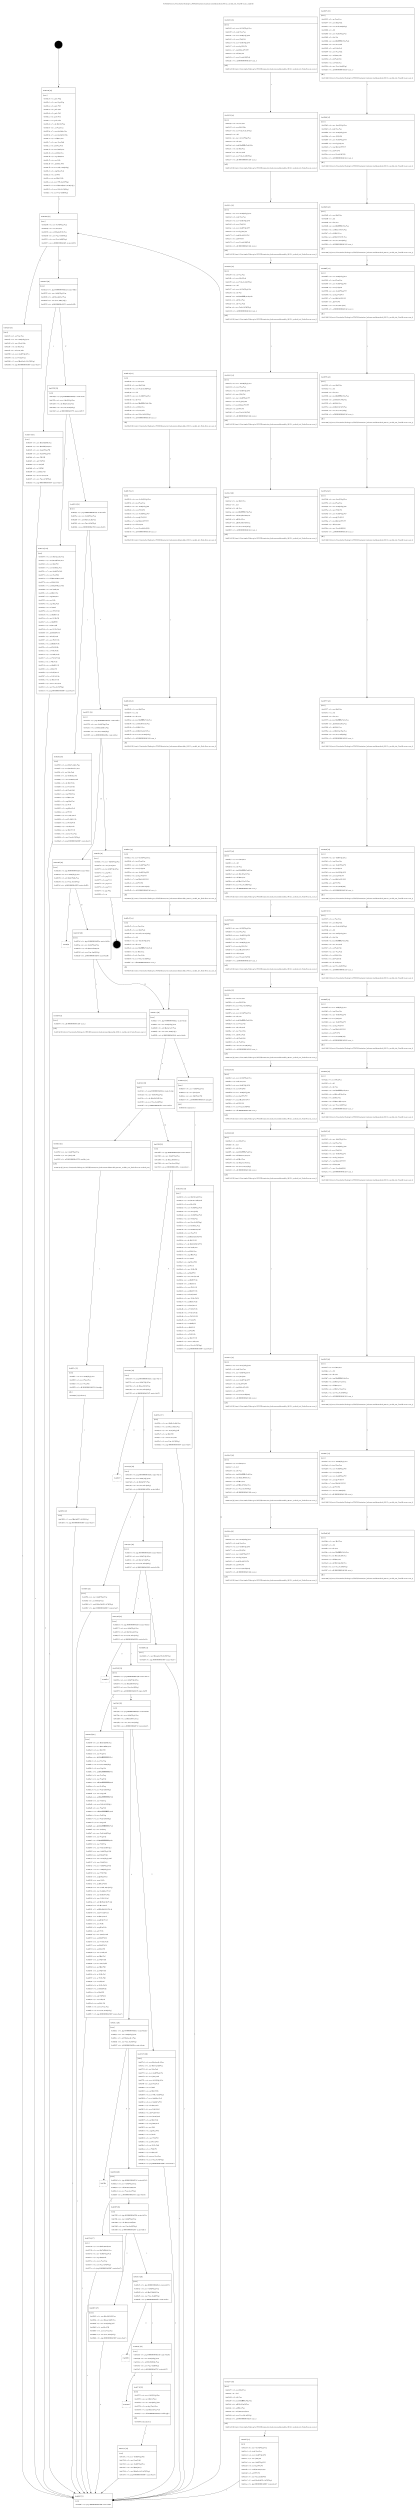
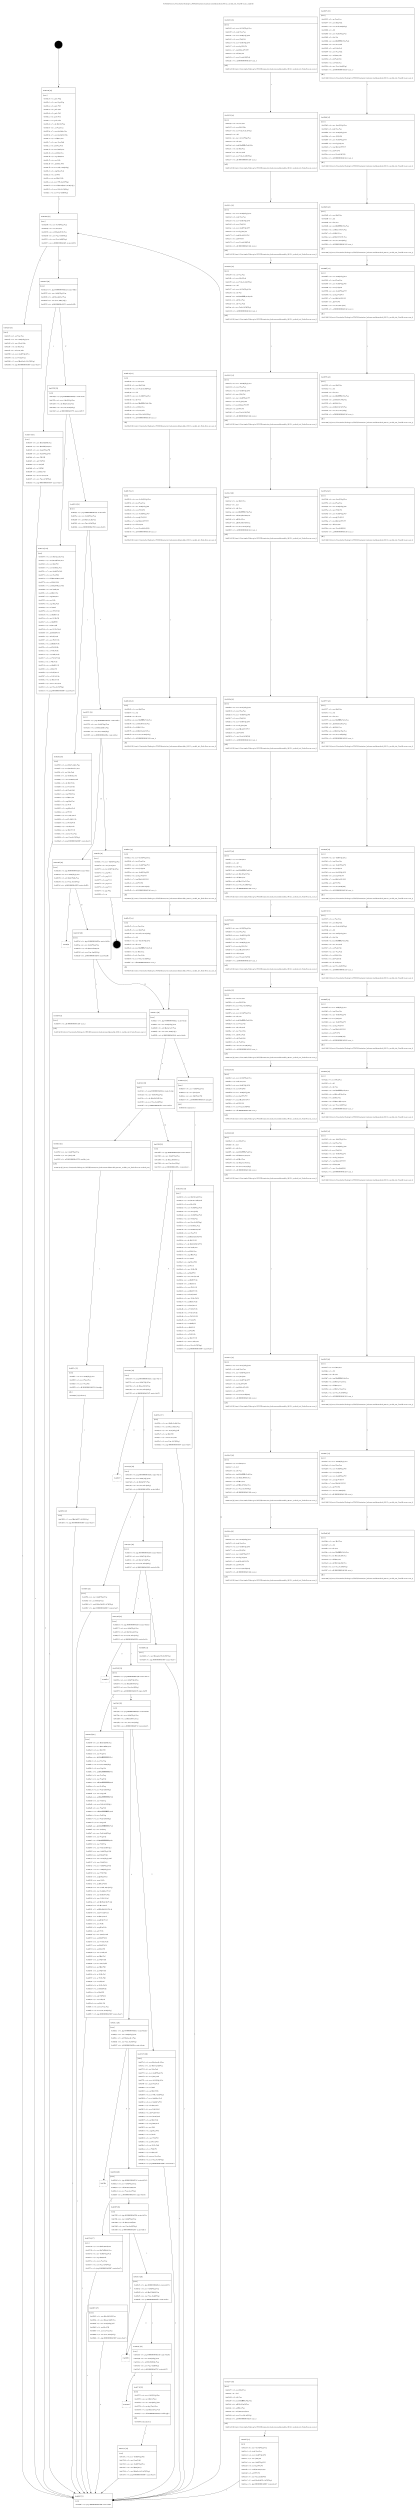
node "0x402d0a [45]": added
edge "0x4023f9 [28]" -> "0x402855 [27]": now "0x4023f9 [28]" -> "0x402f81"
